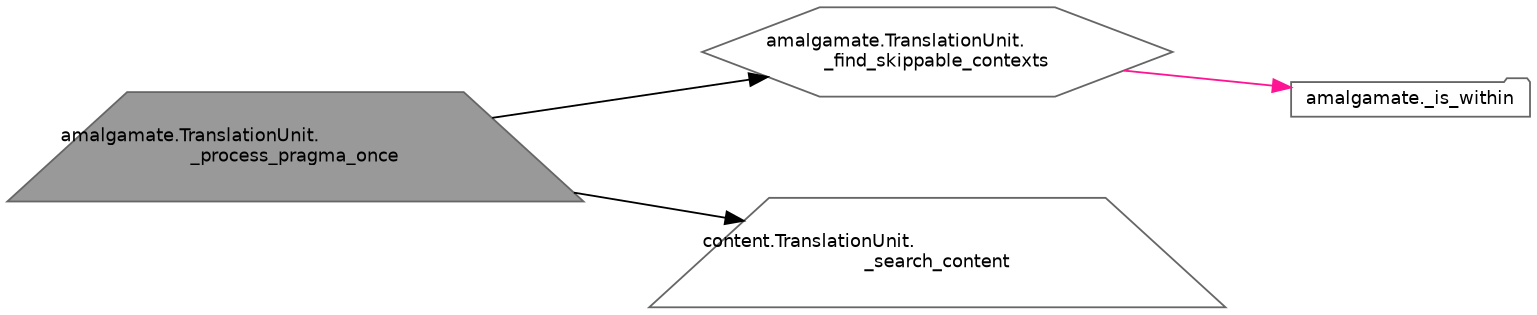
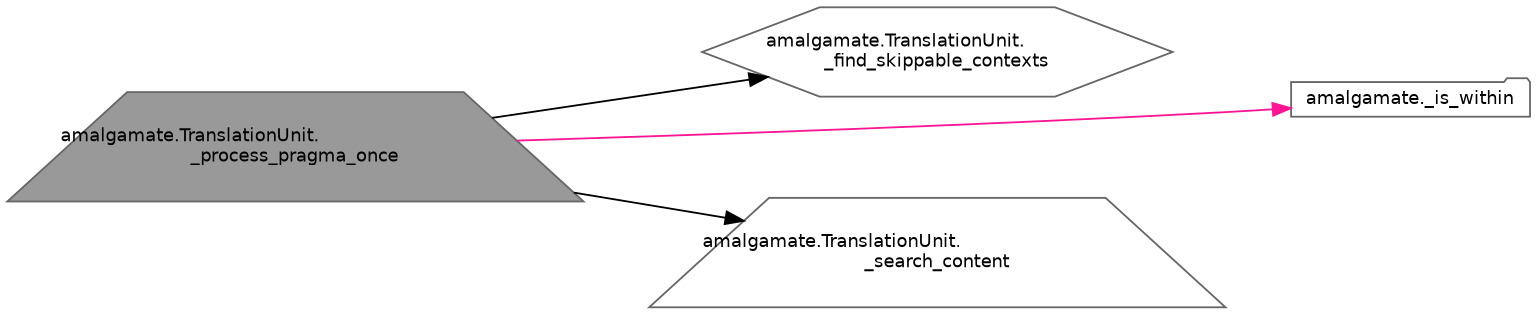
edge "amalgamate.TranslationUnit. _find_skippable_contexts" -> "amalgamate._is_within": now "amalgamate.TranslationUnit. _process_pragma_once" -> "amalgamate._is_within"
node "content.TranslationUnit. _search_content": label "content.TranslationUnit. _search_content" -> "amalgamate.TranslationUnit. _search_content"
